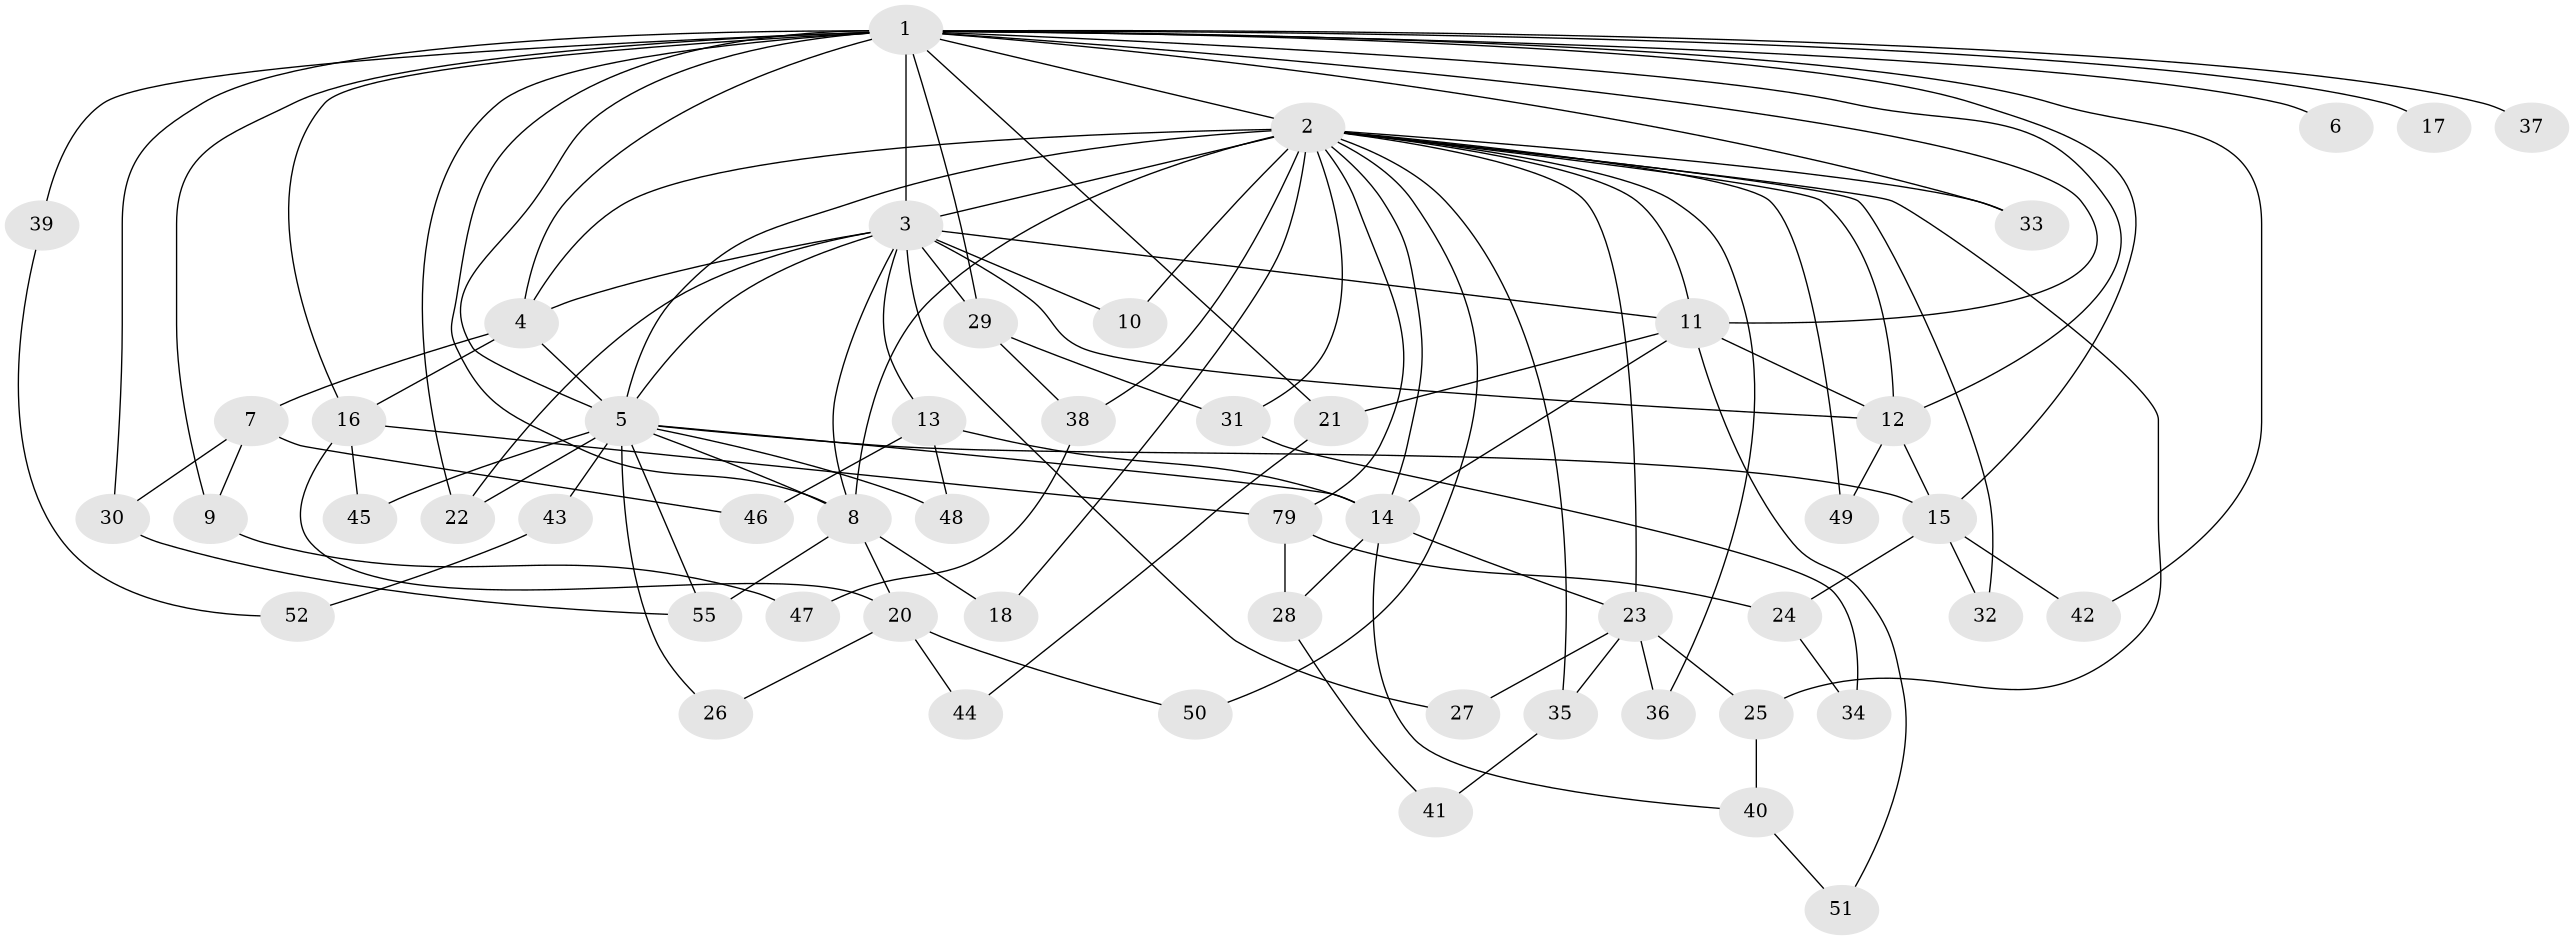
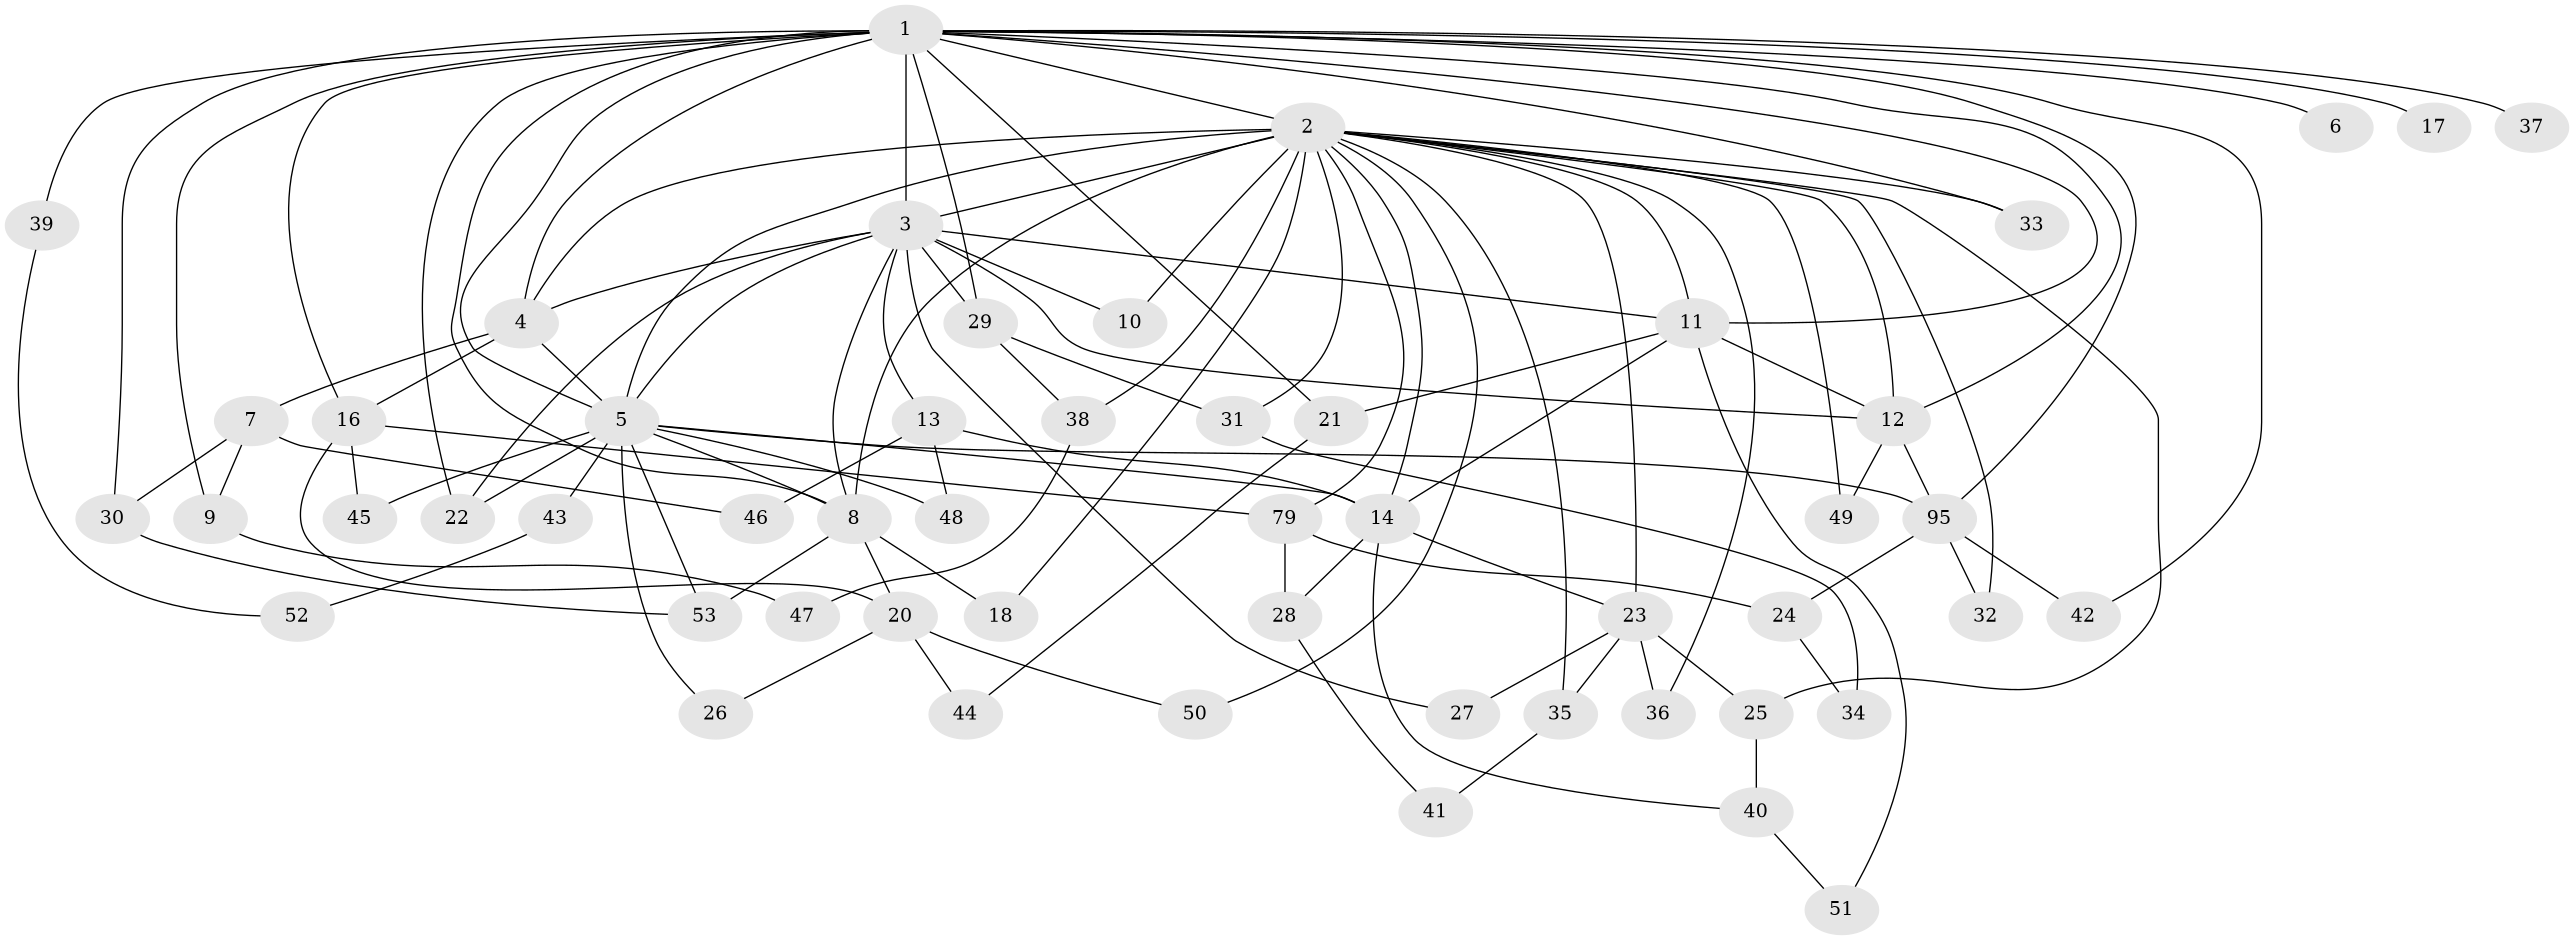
node "15": label "15" -> "95"
node "55": label "55" -> "53"
